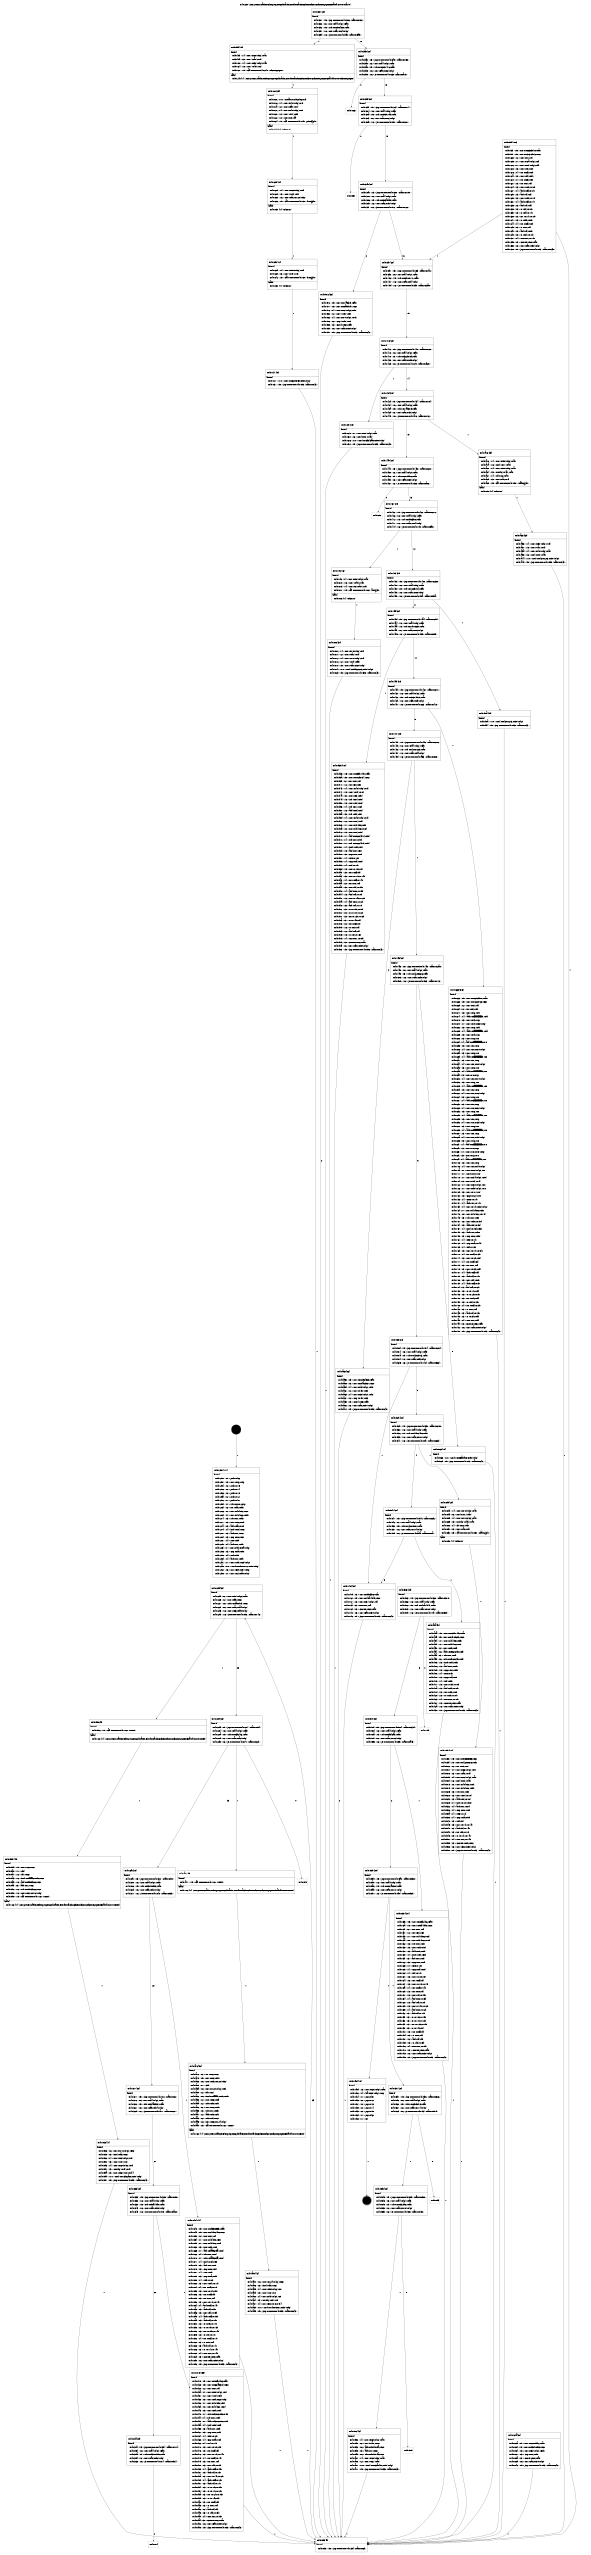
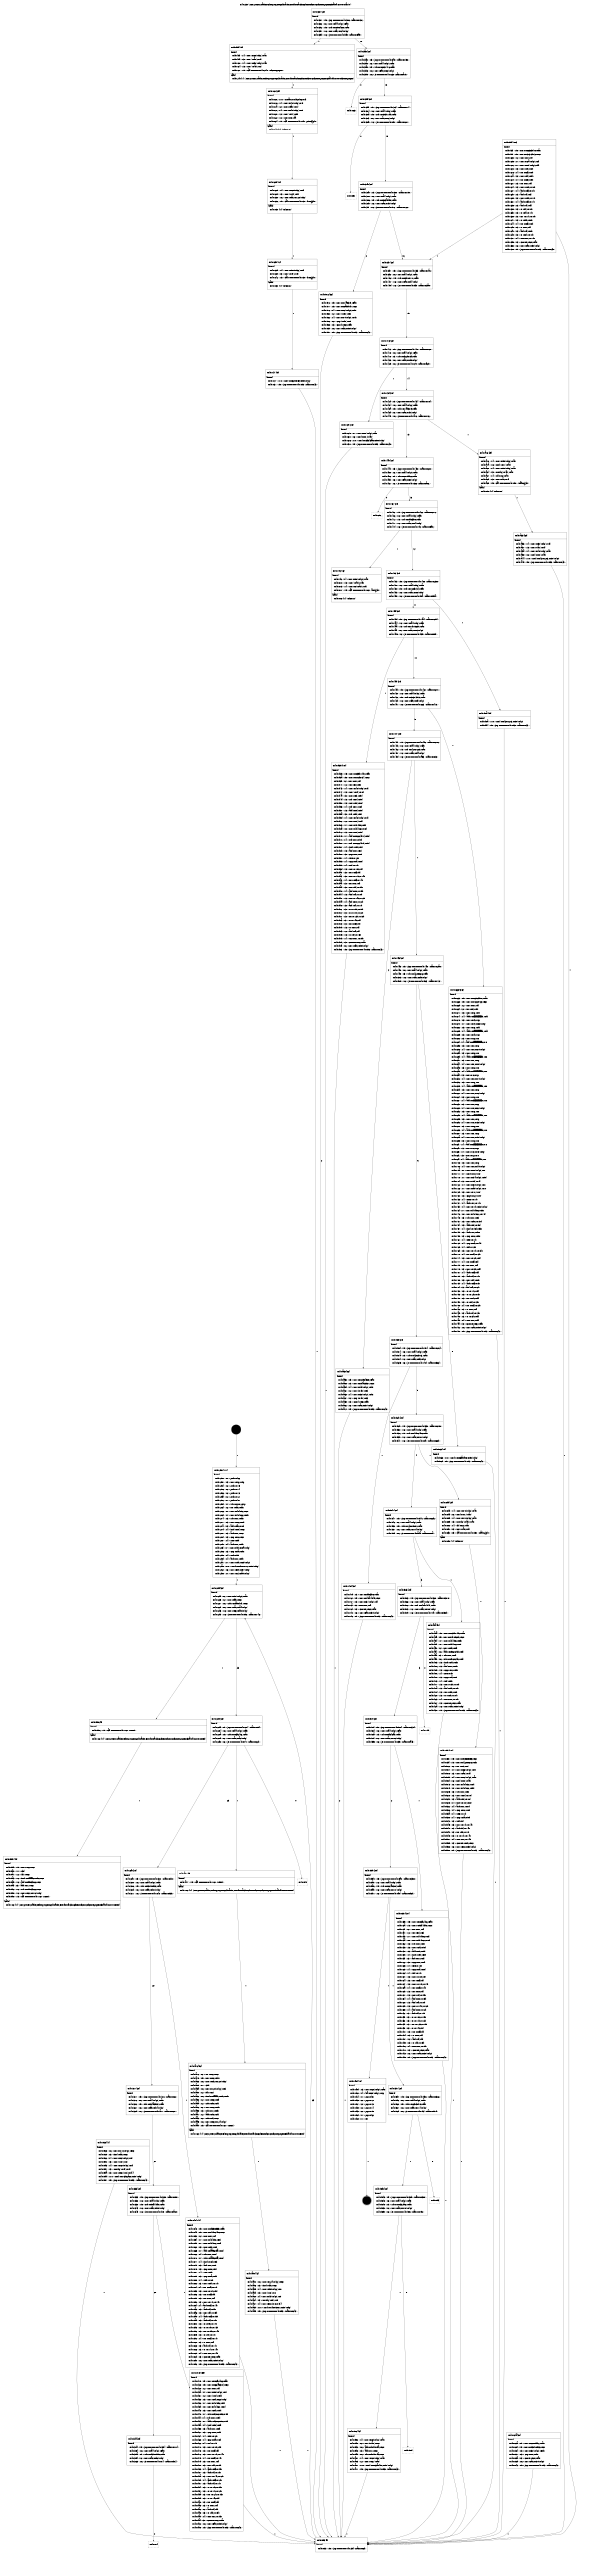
node "0x40180c [30]": removed
edge "0x401547 [28]" -> "0x4017bd [30]": now "0x401547 [28]" -> "0x401563 [28]"
edge "0x401250 [111]" -> "0x4012bf [32]": added, label "1"
edge "0x40199b [40]" -> "0x4019c3 [41]": removed, label "1"
